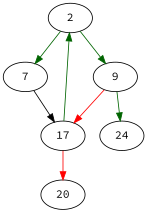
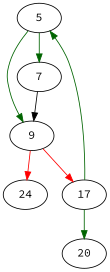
node "2": label "2" -> "5"
edge "9" -> "24": color darkgreen -> red
edge "7" -> "17": now "7" -> "9"
edge "17" -> "20": color red -> darkgreen
